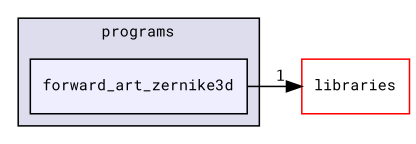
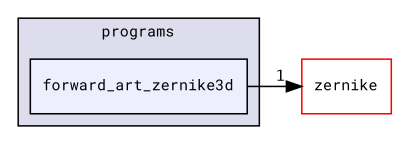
node "libraries": label "libraries" -> "zernike"
